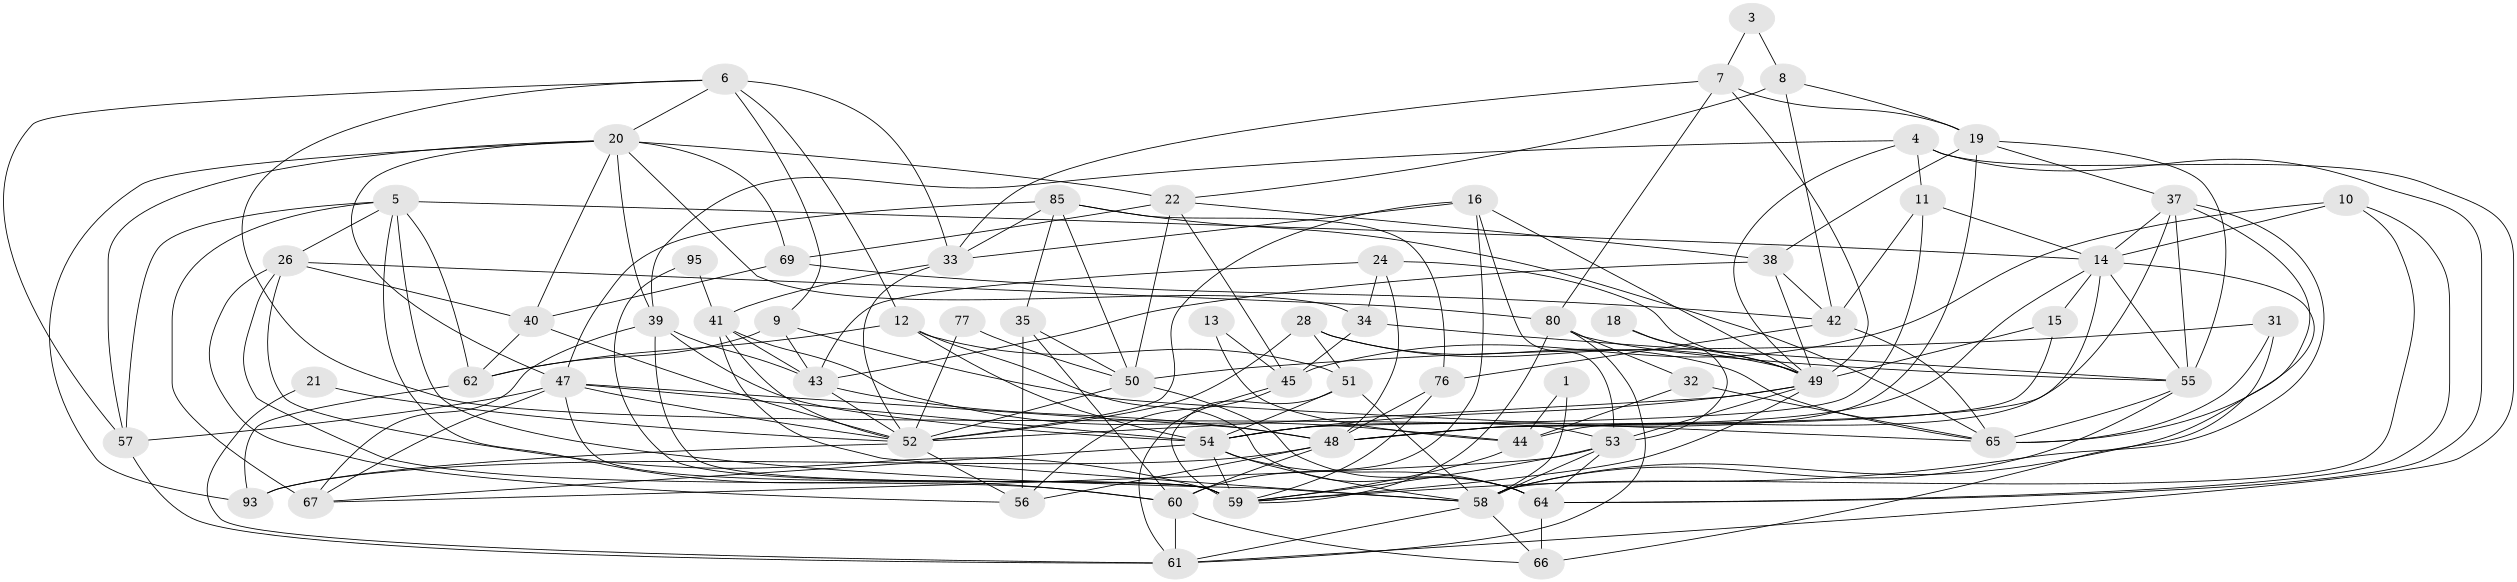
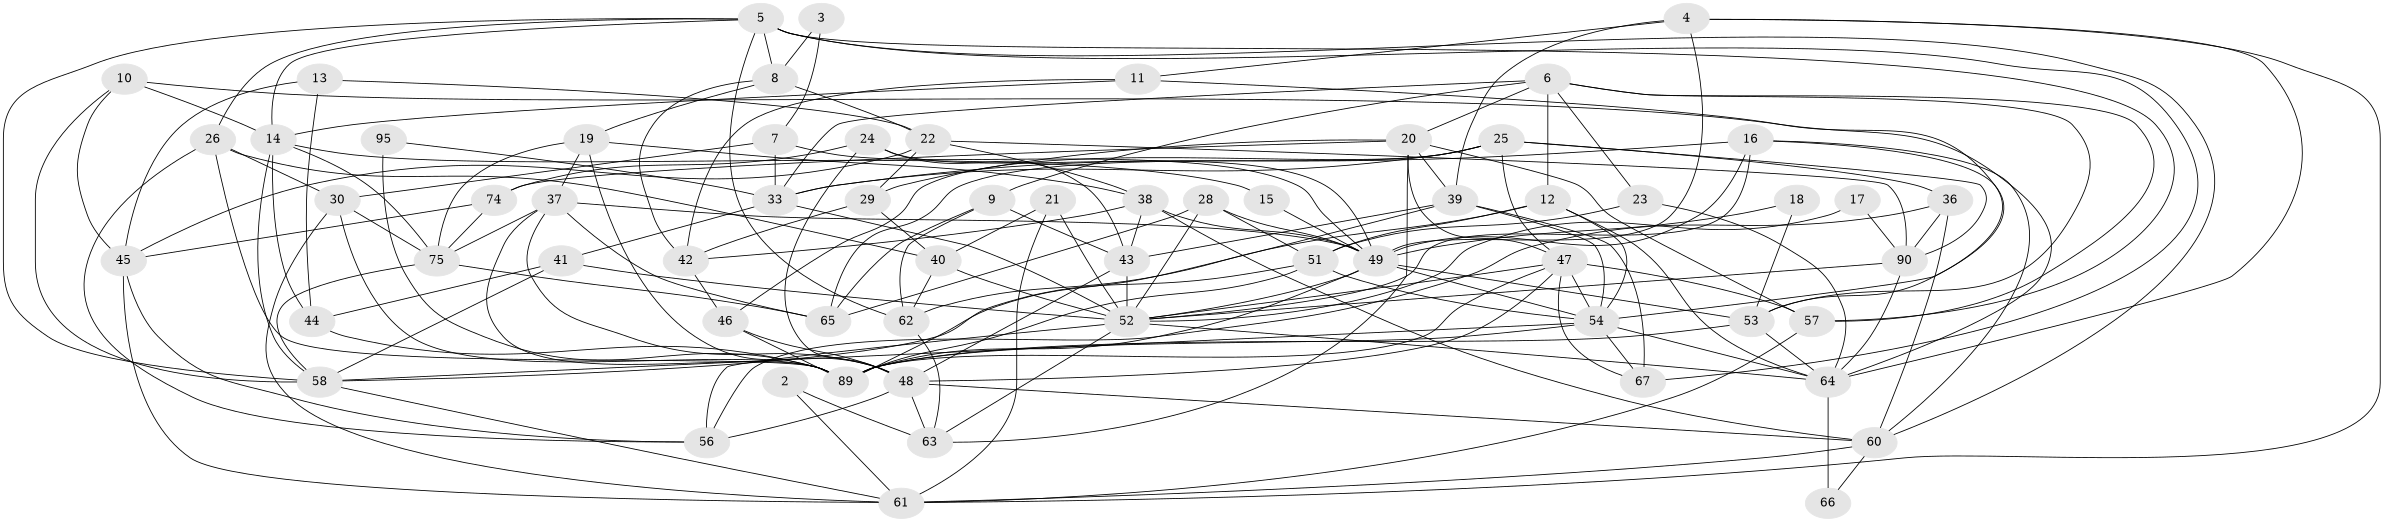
edge "5" -- "8": added
edge "7" -- "19": removed
edge "20" -- "22": now "13" -- "22"
node "85": label "85" -> "25"
node "23": added
edge "20" -- "40": now "21" -- "40"
edge "37" -- "14": now "37" -- "49"
node "69": label "69" -> "29"
edge "95" -- "41": now "95" -- "33"
node "77": label "77" -> "17"
node "35": label "35" -> "36"
node "34": label "34" -> "74"
node "80": label "80" -> "30"
node "31": removed
edge "52" -- "64": added
edge "41" -- "43": removed
edge "42" -- "65": removed
node "2": added
node "50": label "50" -> "90"
node "76": label "76" -> "46"
node "1": removed
node "32": removed
node "55": label "55" -> "75"
edge "14" -- "54": removed
edge "15" -- "48": removed
edge "53" -- "58": removed
edge "26" -- "60": now "38" -- "60"
edge "53" -- "67": removed
node "93": label "93" -> "63"
node "59": label "59" -> "89"
edge "58" -- "66": removed
